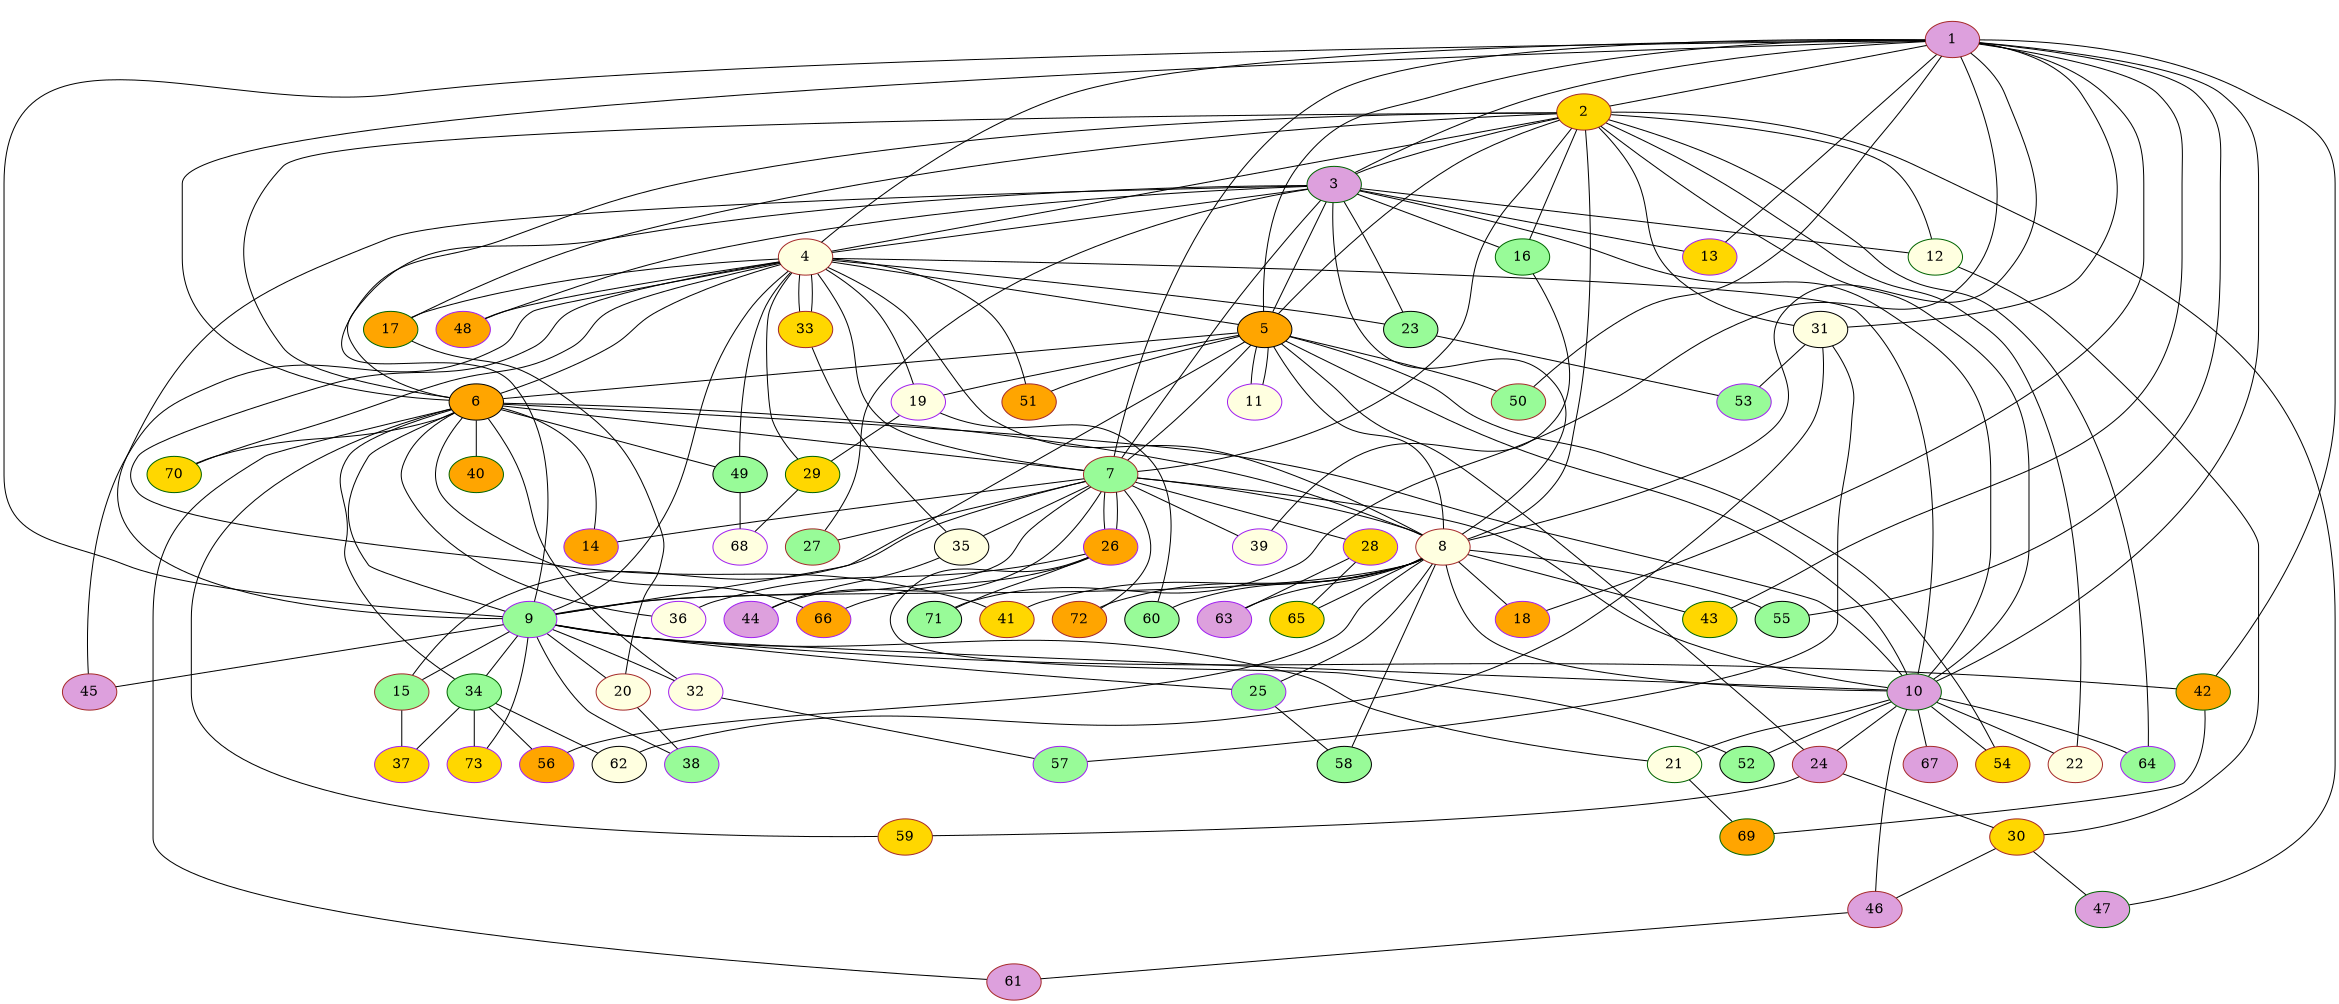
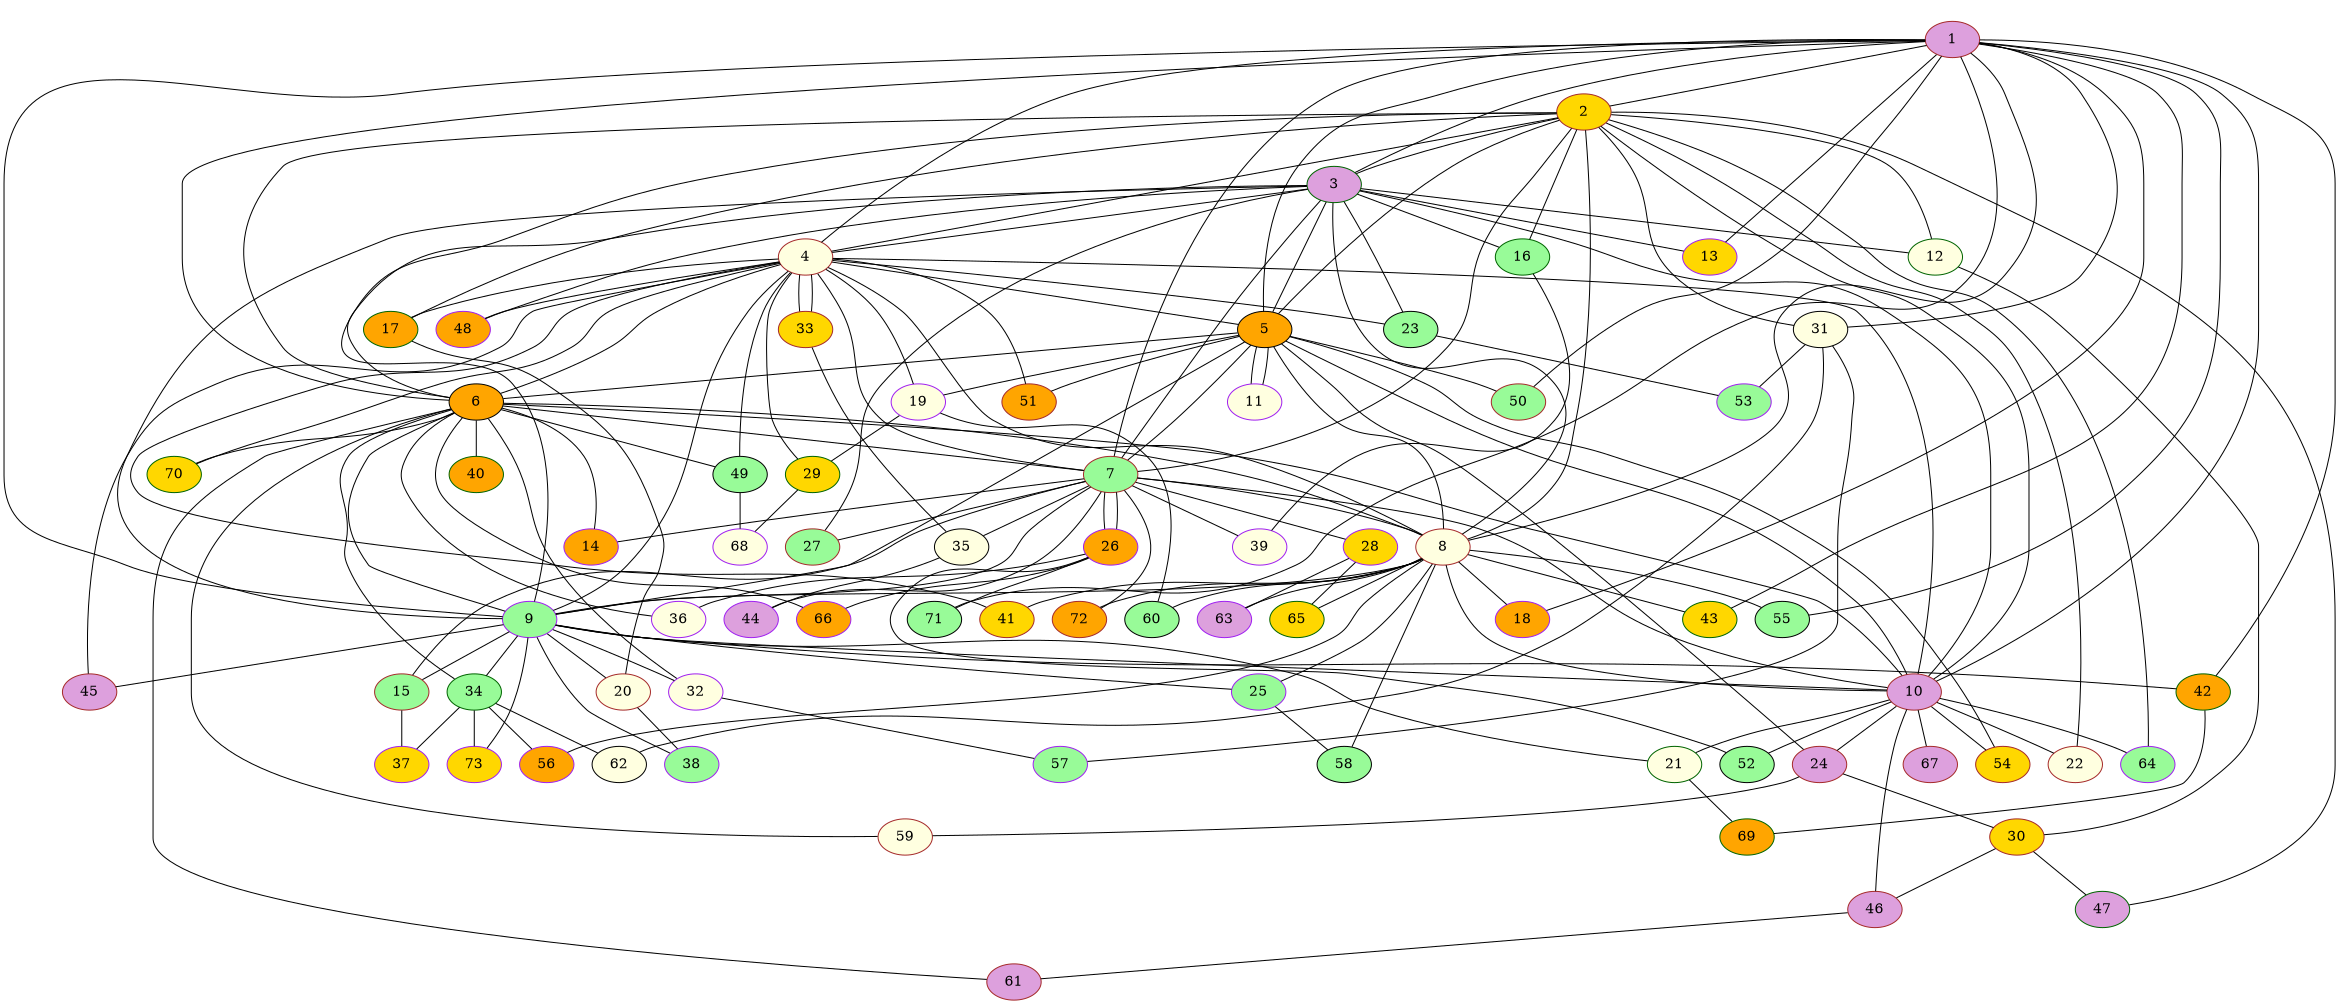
node "10": color darkgreen -> brown
node "59": fillcolor gold -> lightyellow
